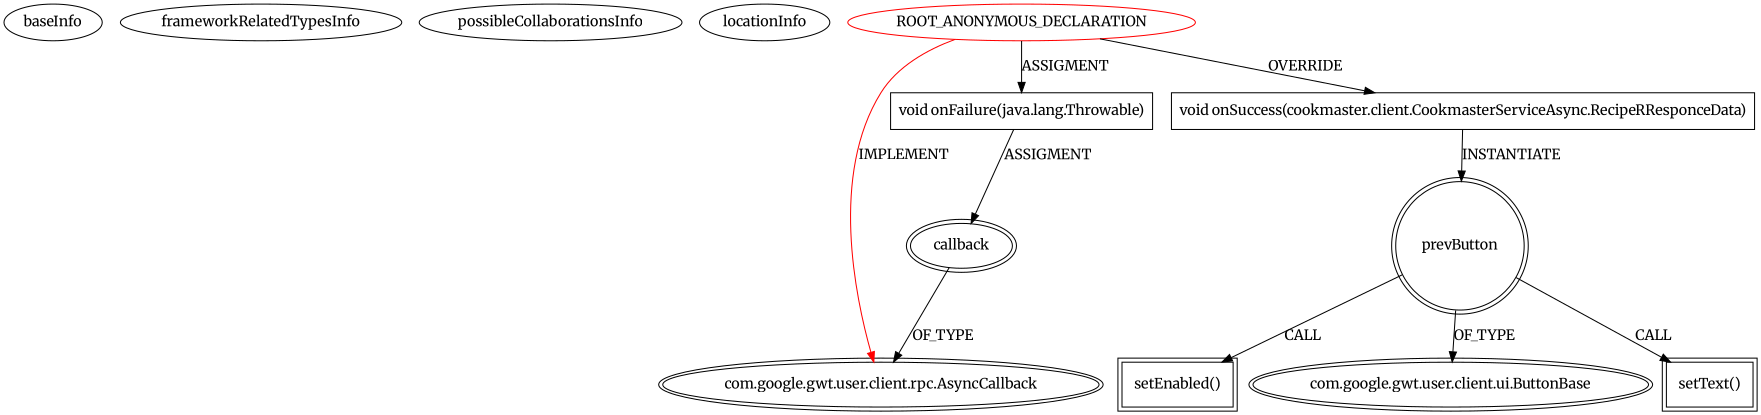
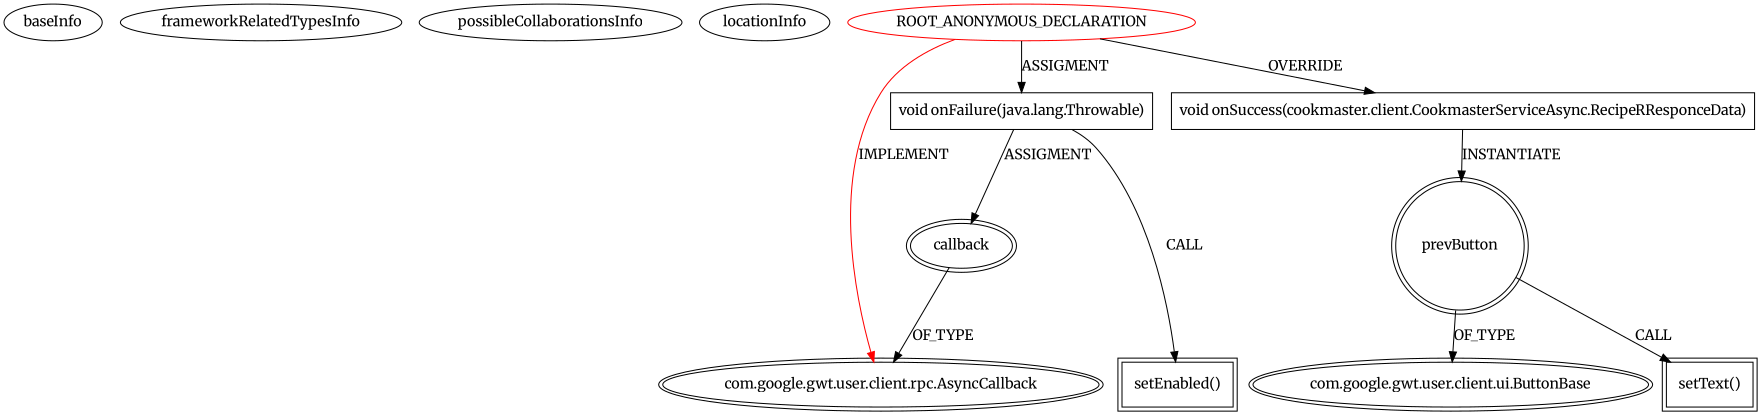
edge "prevButton" -> "setEnabled()": now "void onFailure(java.lang.Throwable)" -> "setEnabled()"
